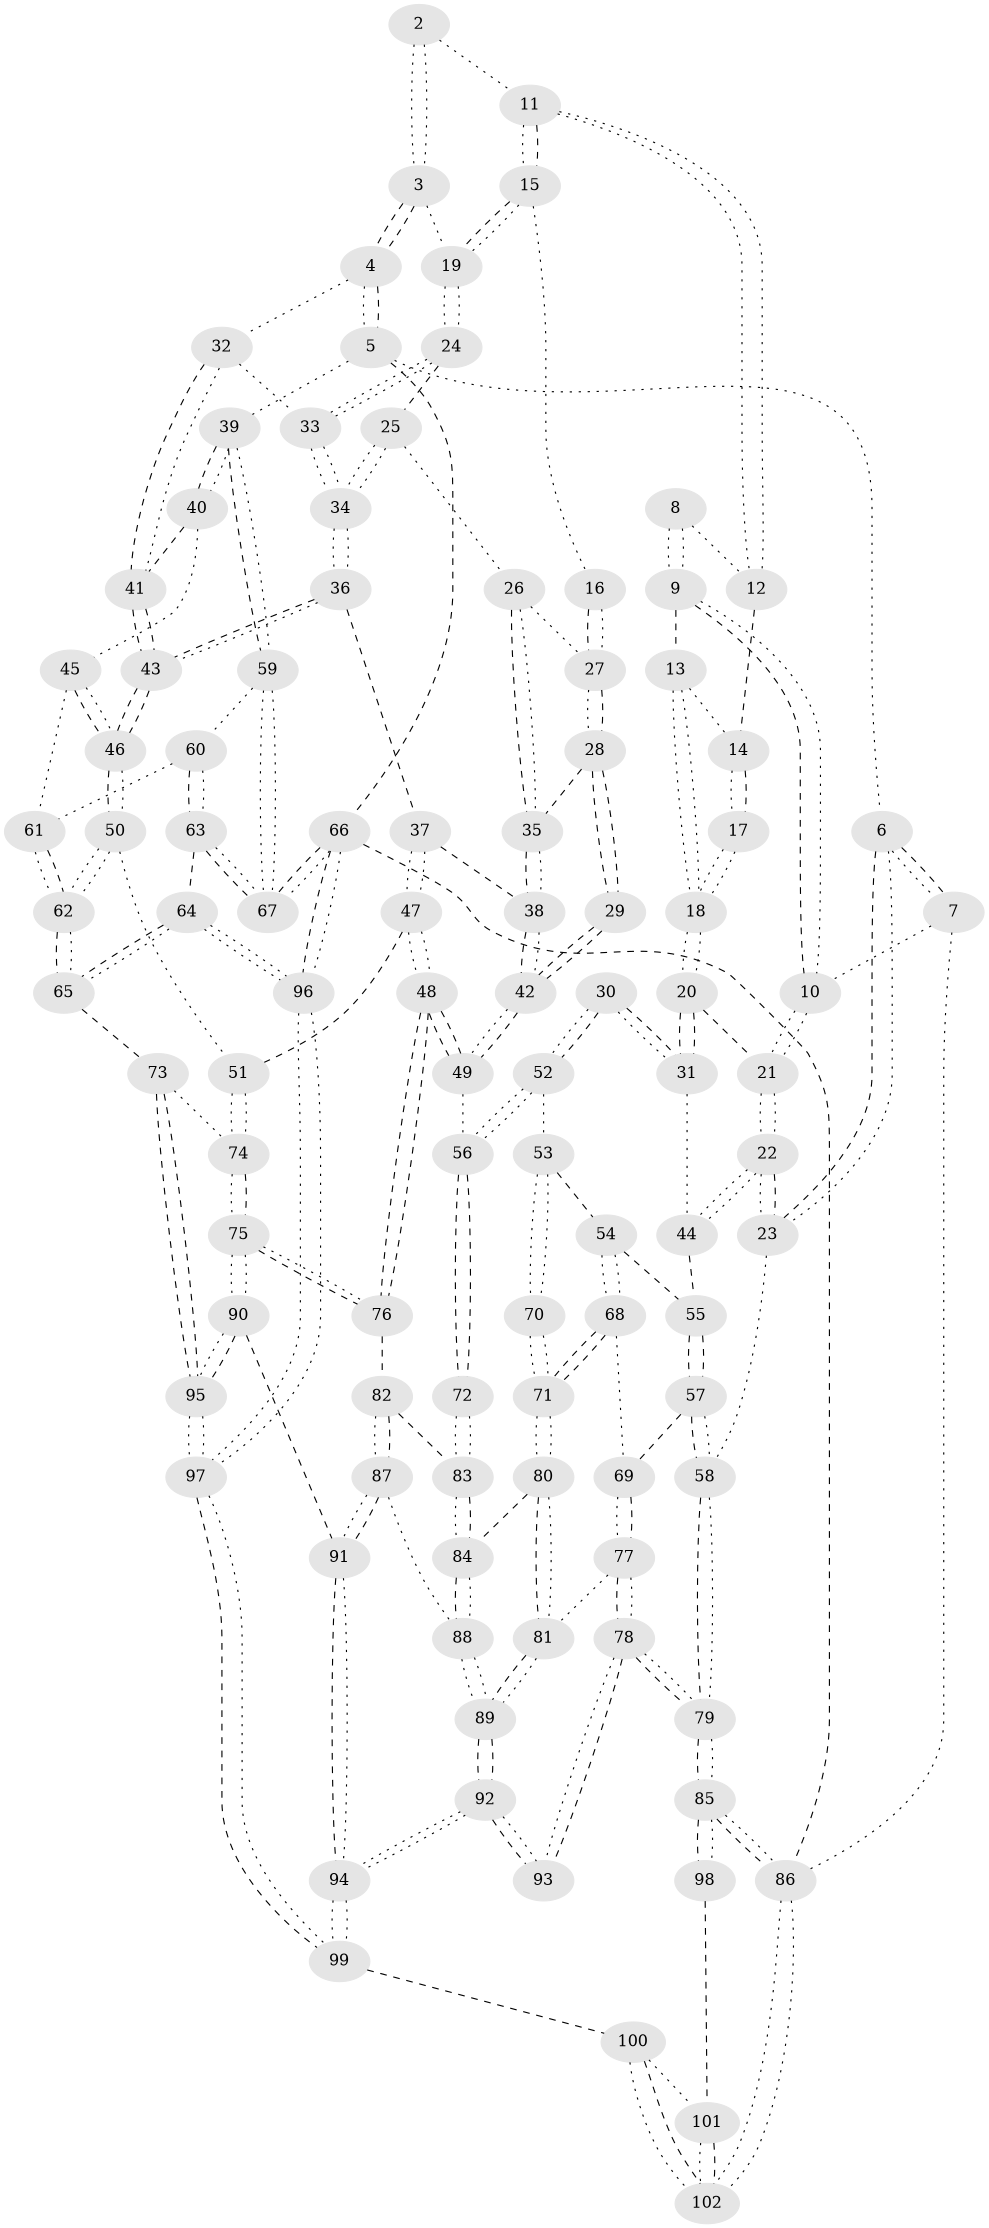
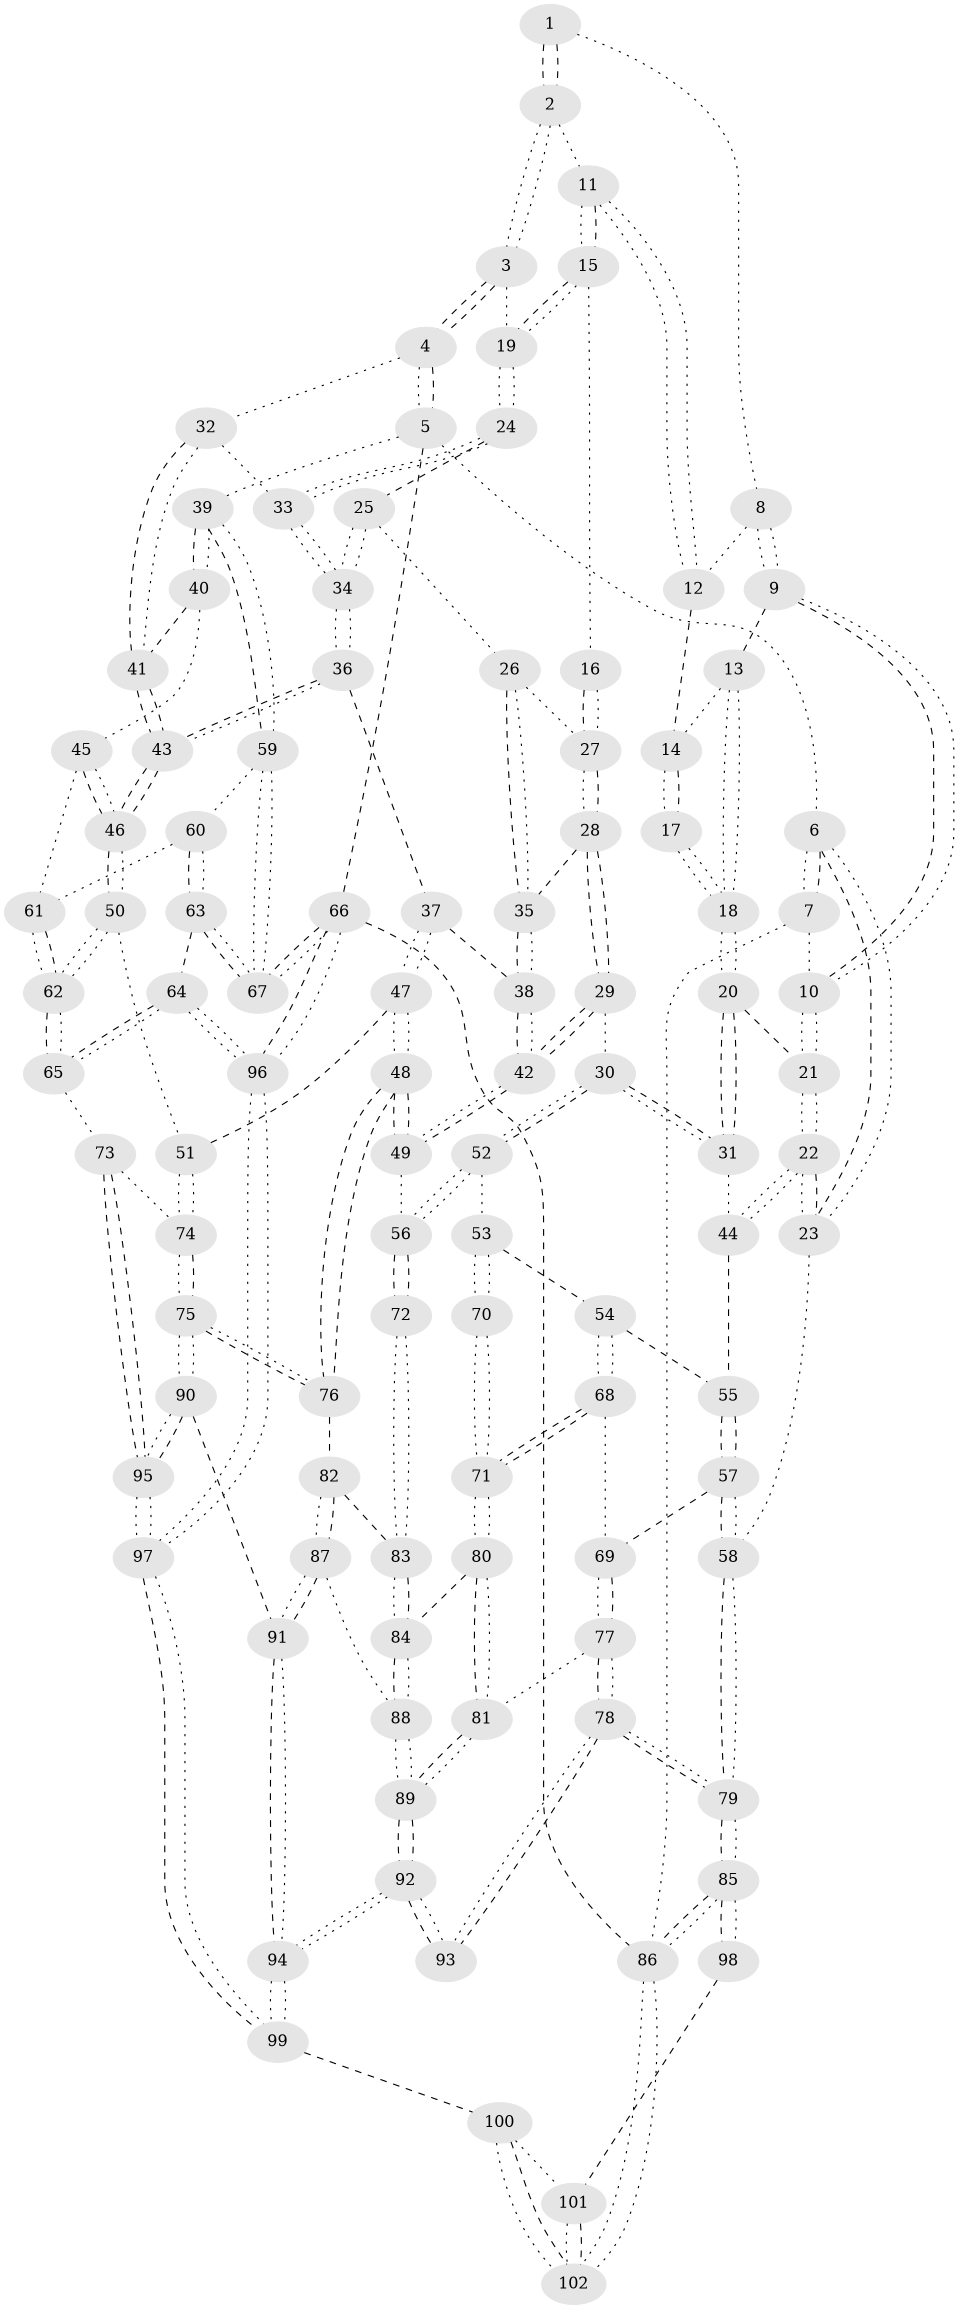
node "1": added
edge "65" -- "73": style dashed -> dotted
edge "29" -- "30": added
